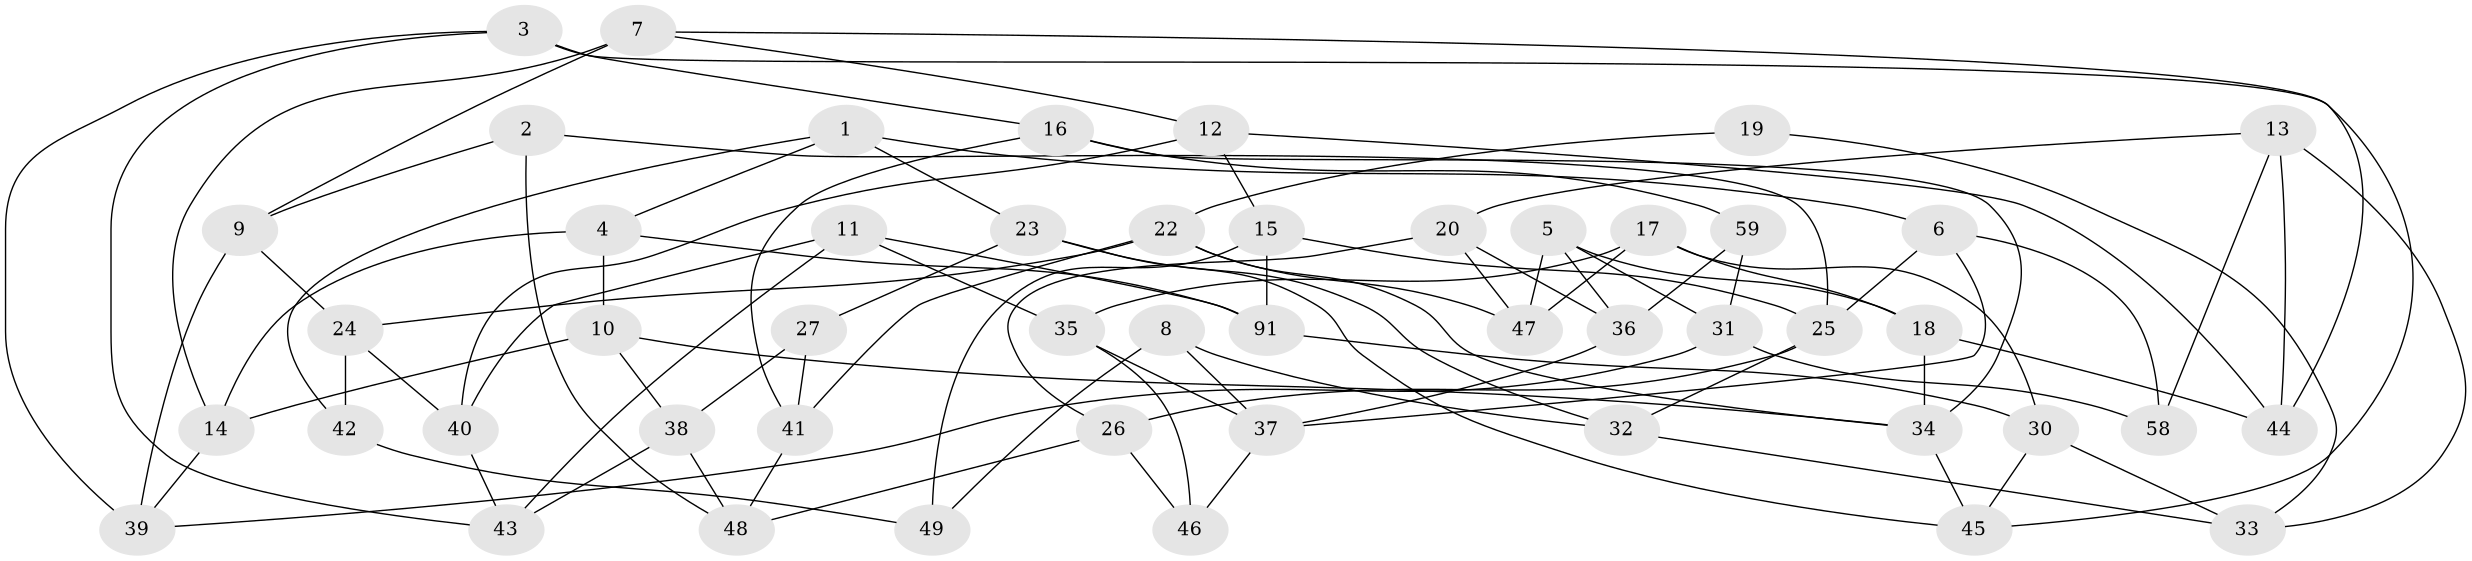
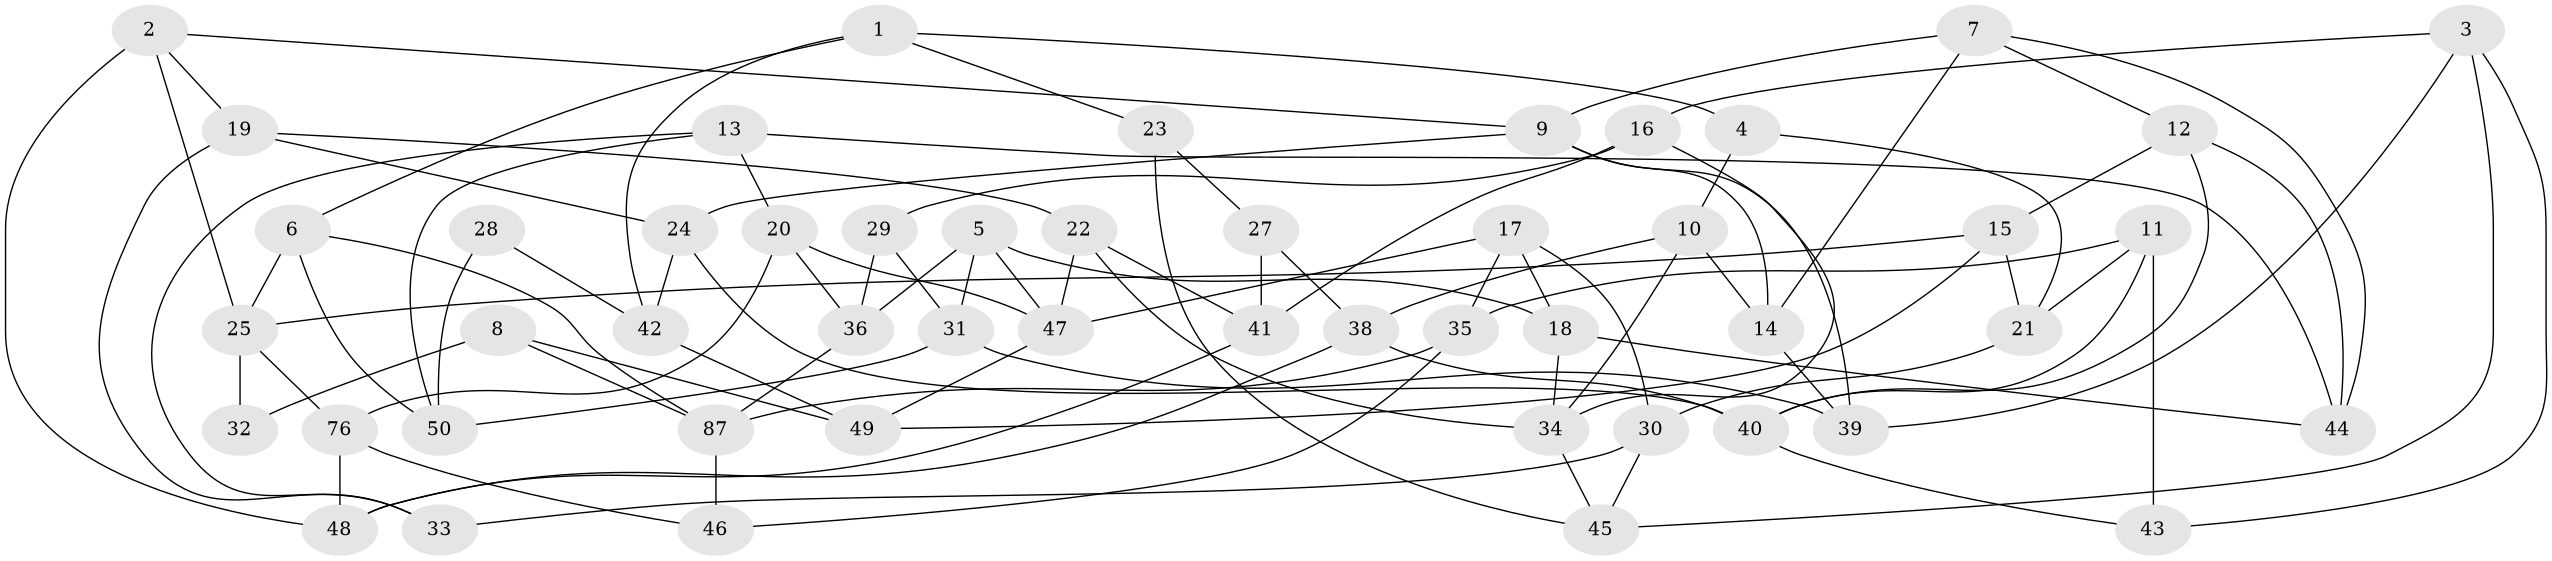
edge "2" -- "19": added
node "28": added
node "59": label "59" -> "29"
edge "4" -- "14": now "9" -- "14"
edge "22" -- "24": now "19" -- "24"
edge "23" -- "32": removed
node "91": label "91" -> "21"
edge "47" -- "49": added
node "26": label "26" -> "76"
node "37": label "37" -> "87"
node "58": label "58" -> "50"
edge "38" -- "43": now "38" -- "40"
edge "32" -- "33": removed
